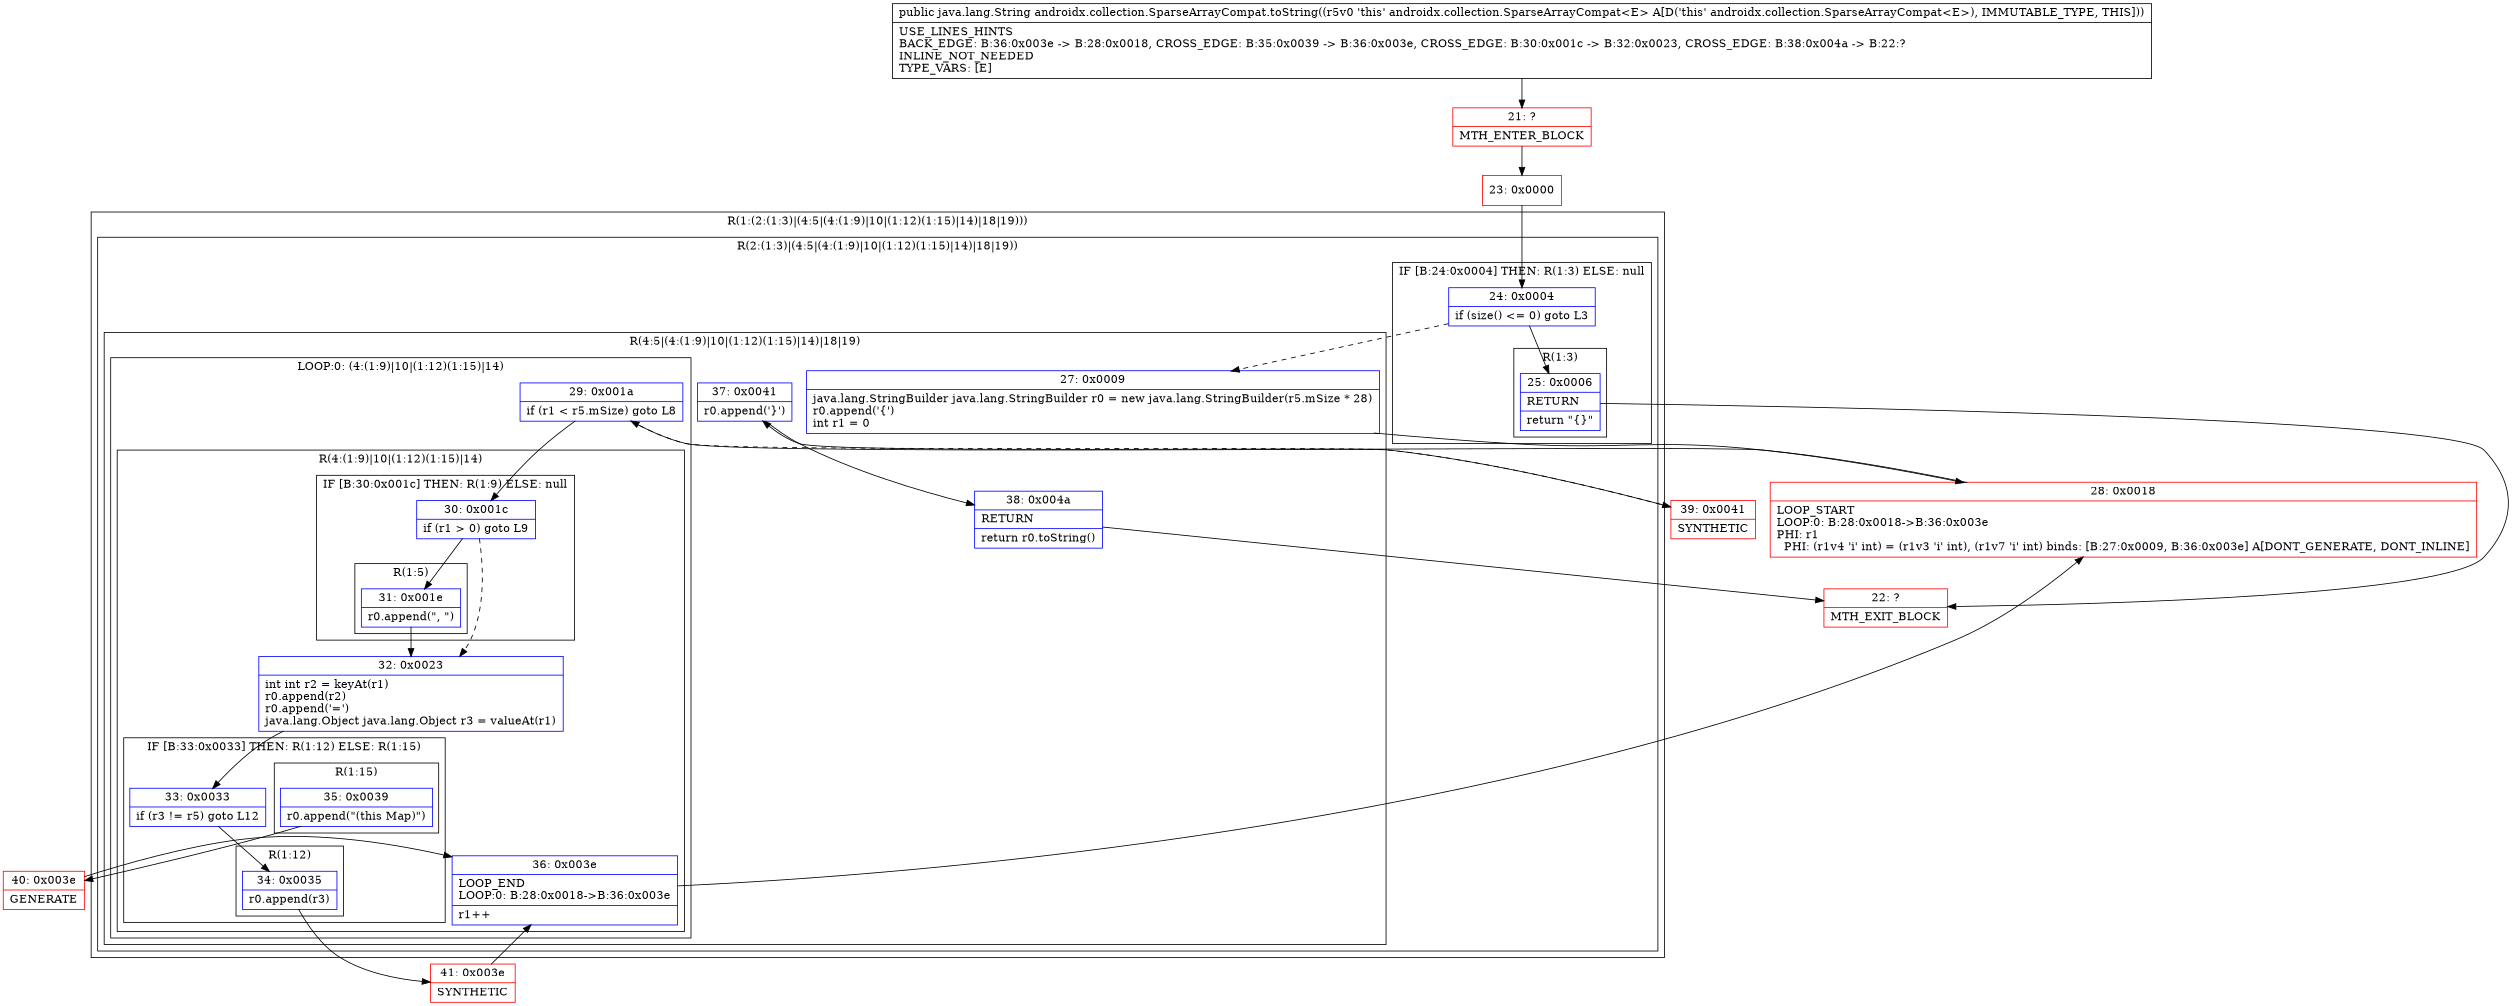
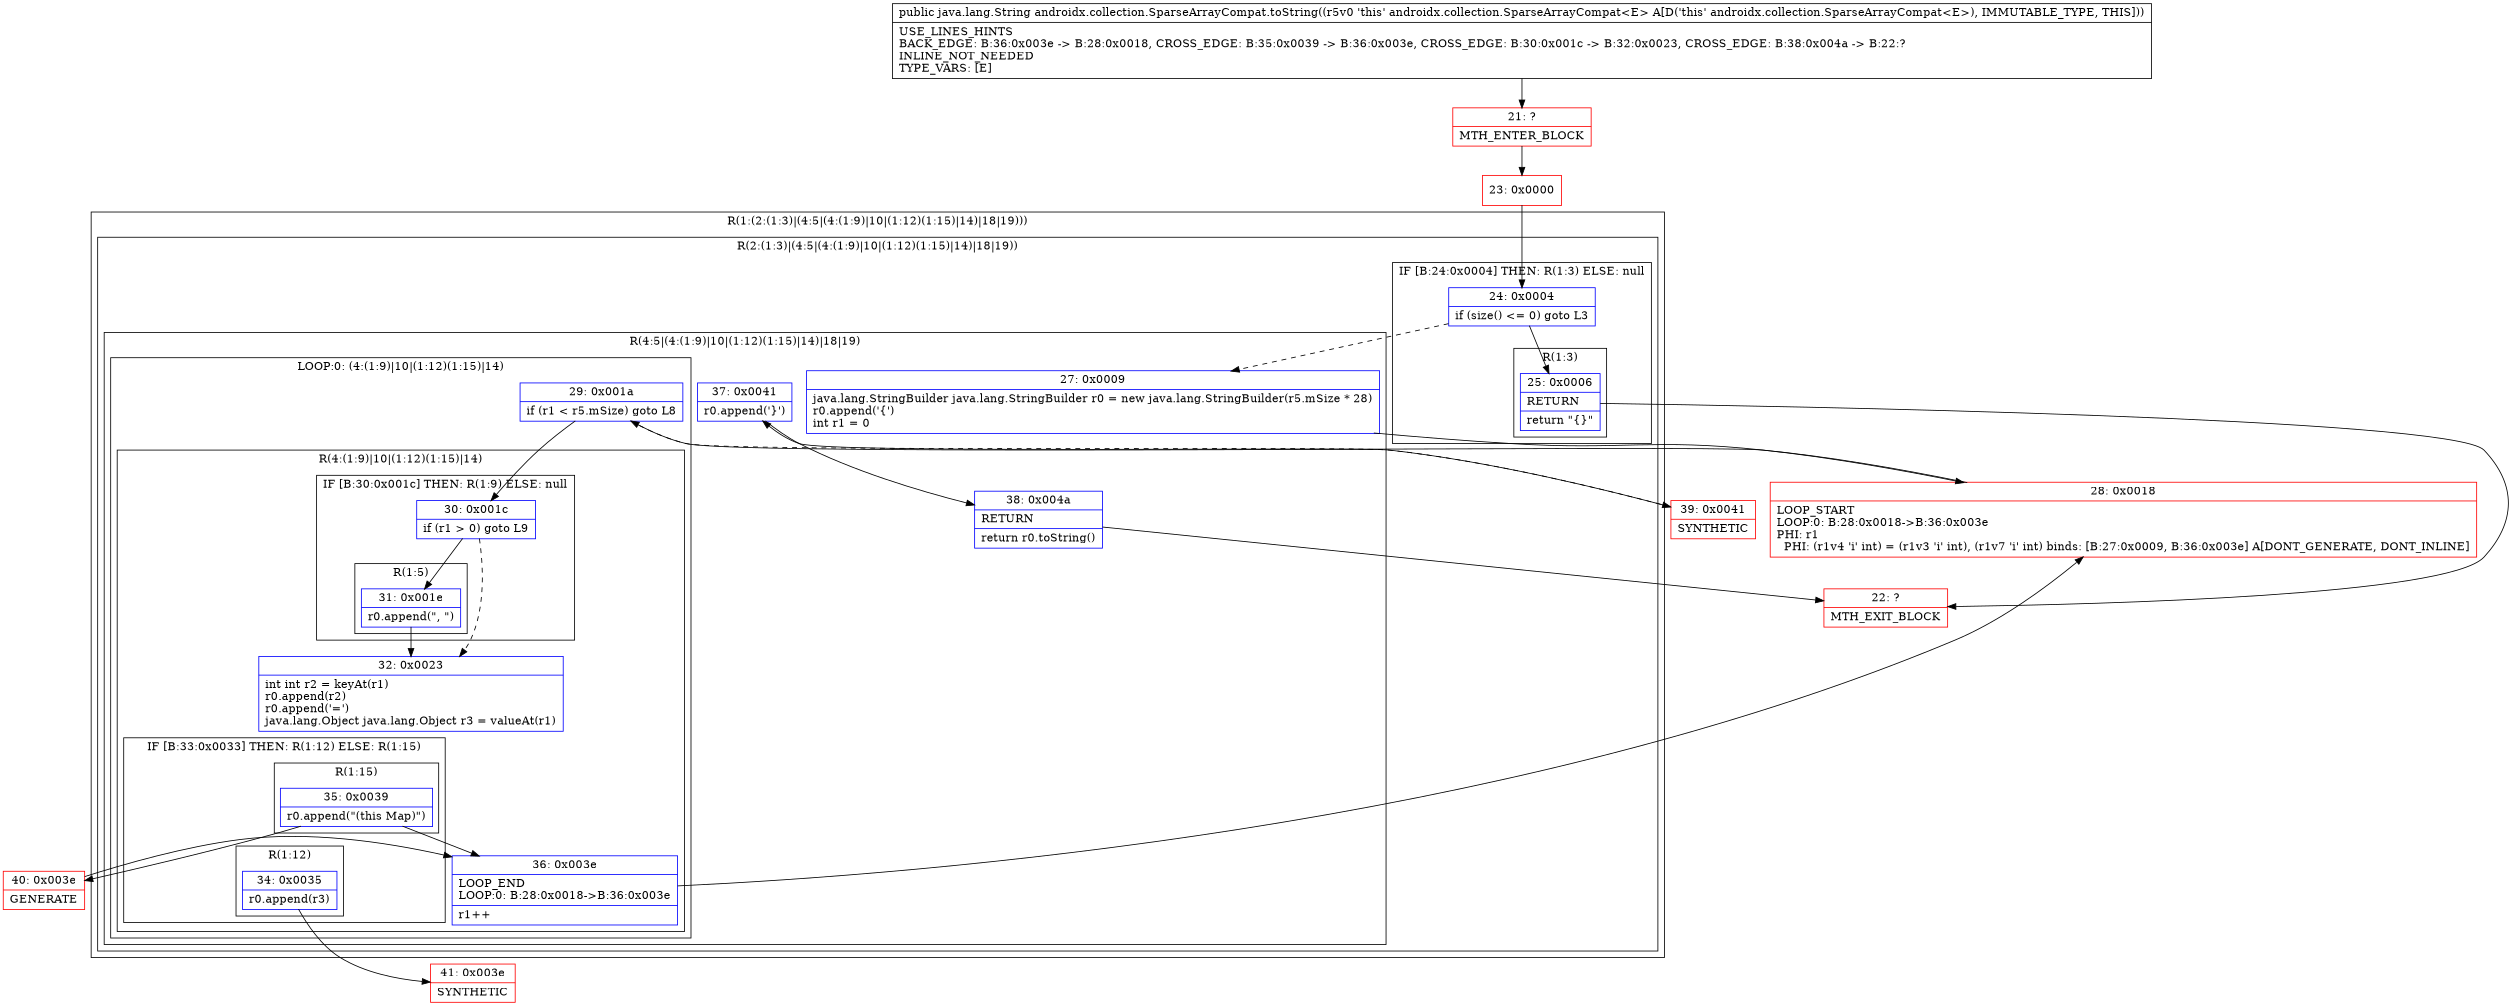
node "33: 0x0033": removed
edge "41: 0x003e" -> "36: 0x003e": now "35: 0x0039" -> "36: 0x003e"
